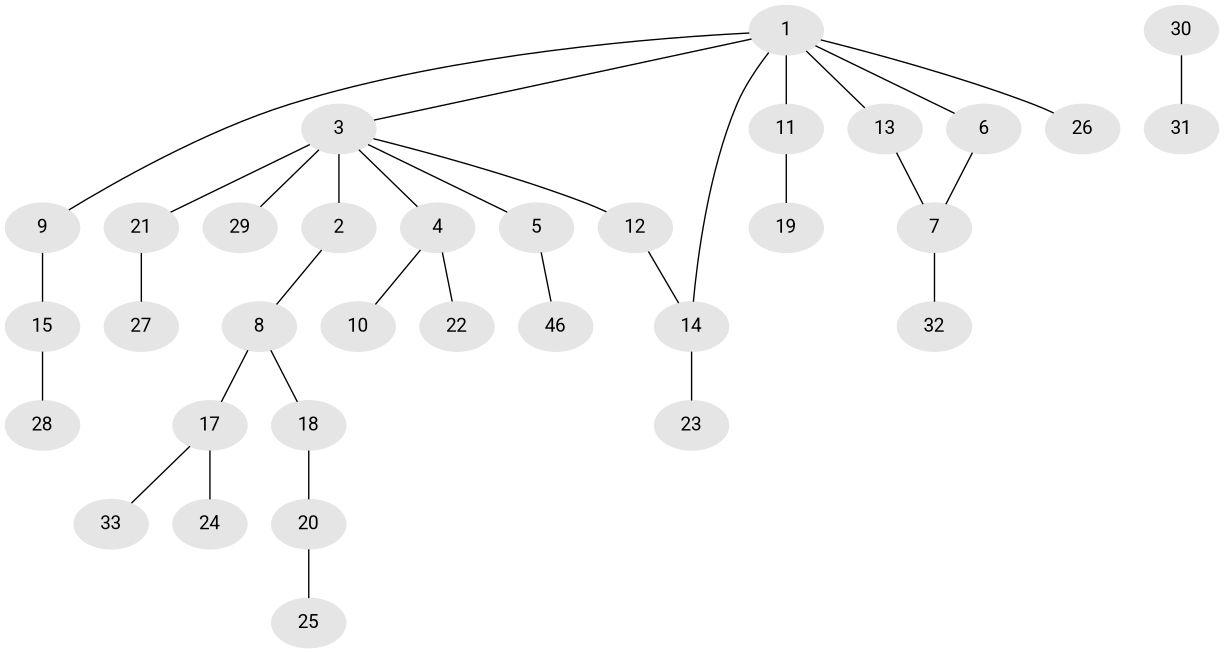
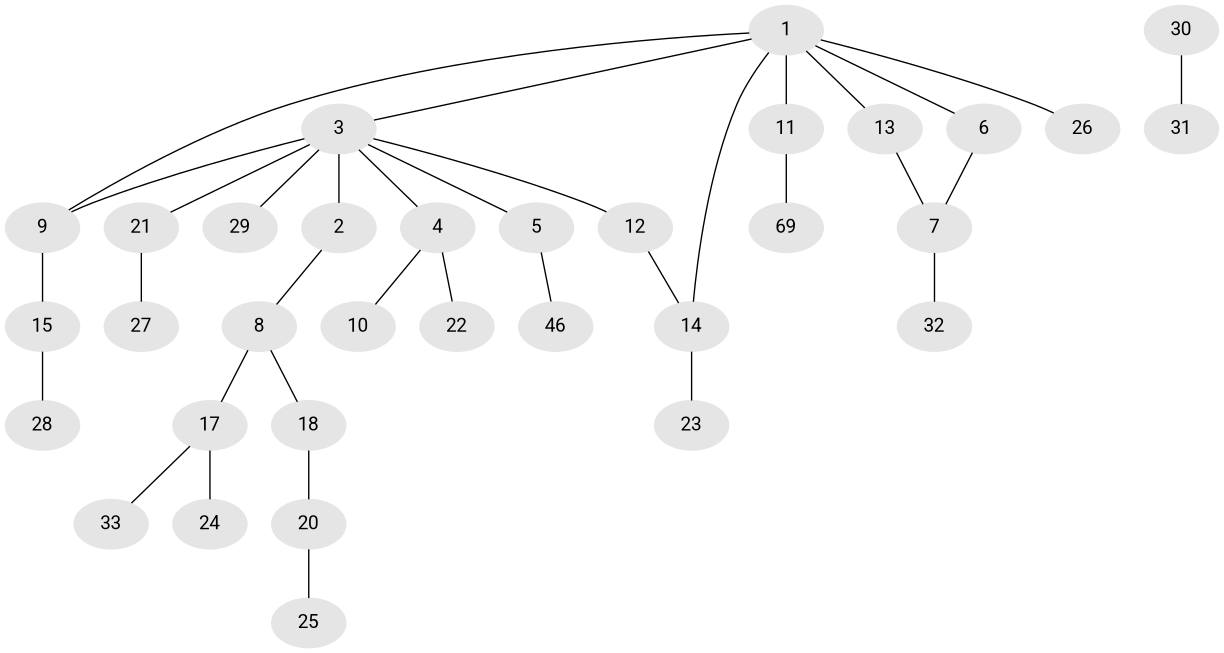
edge "3" -- "9": added
node "19": label "19" -> "69"
